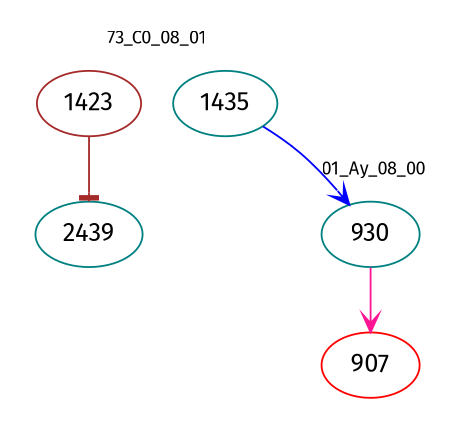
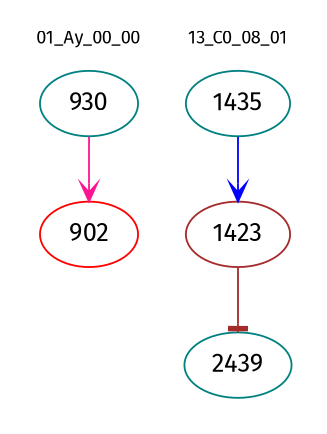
cluster "73_C0_08_01": label "73_C0_08_01" -> "13_C0_08_01"
cluster "01_Ay_08_00": label "01_Ay_08_00" -> "01_Ay_00_00"
edge "1435" -> "930": now "1435" -> "1423"
node "907": label "907" -> "902"
